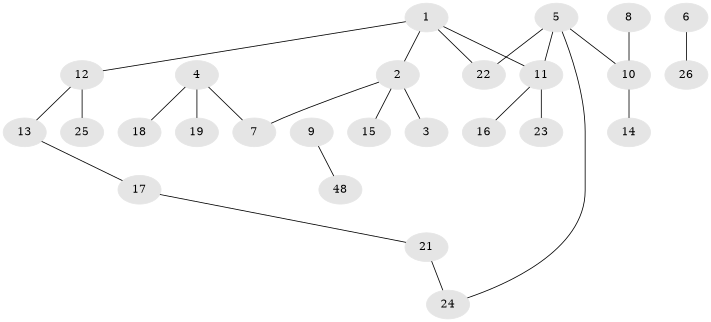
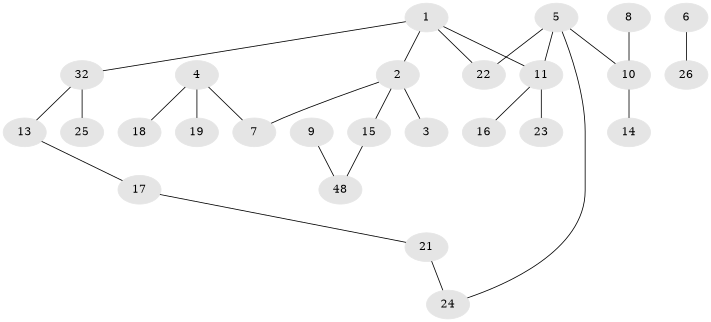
node "12": label "12" -> "32"
edge "15" -- "48": added
